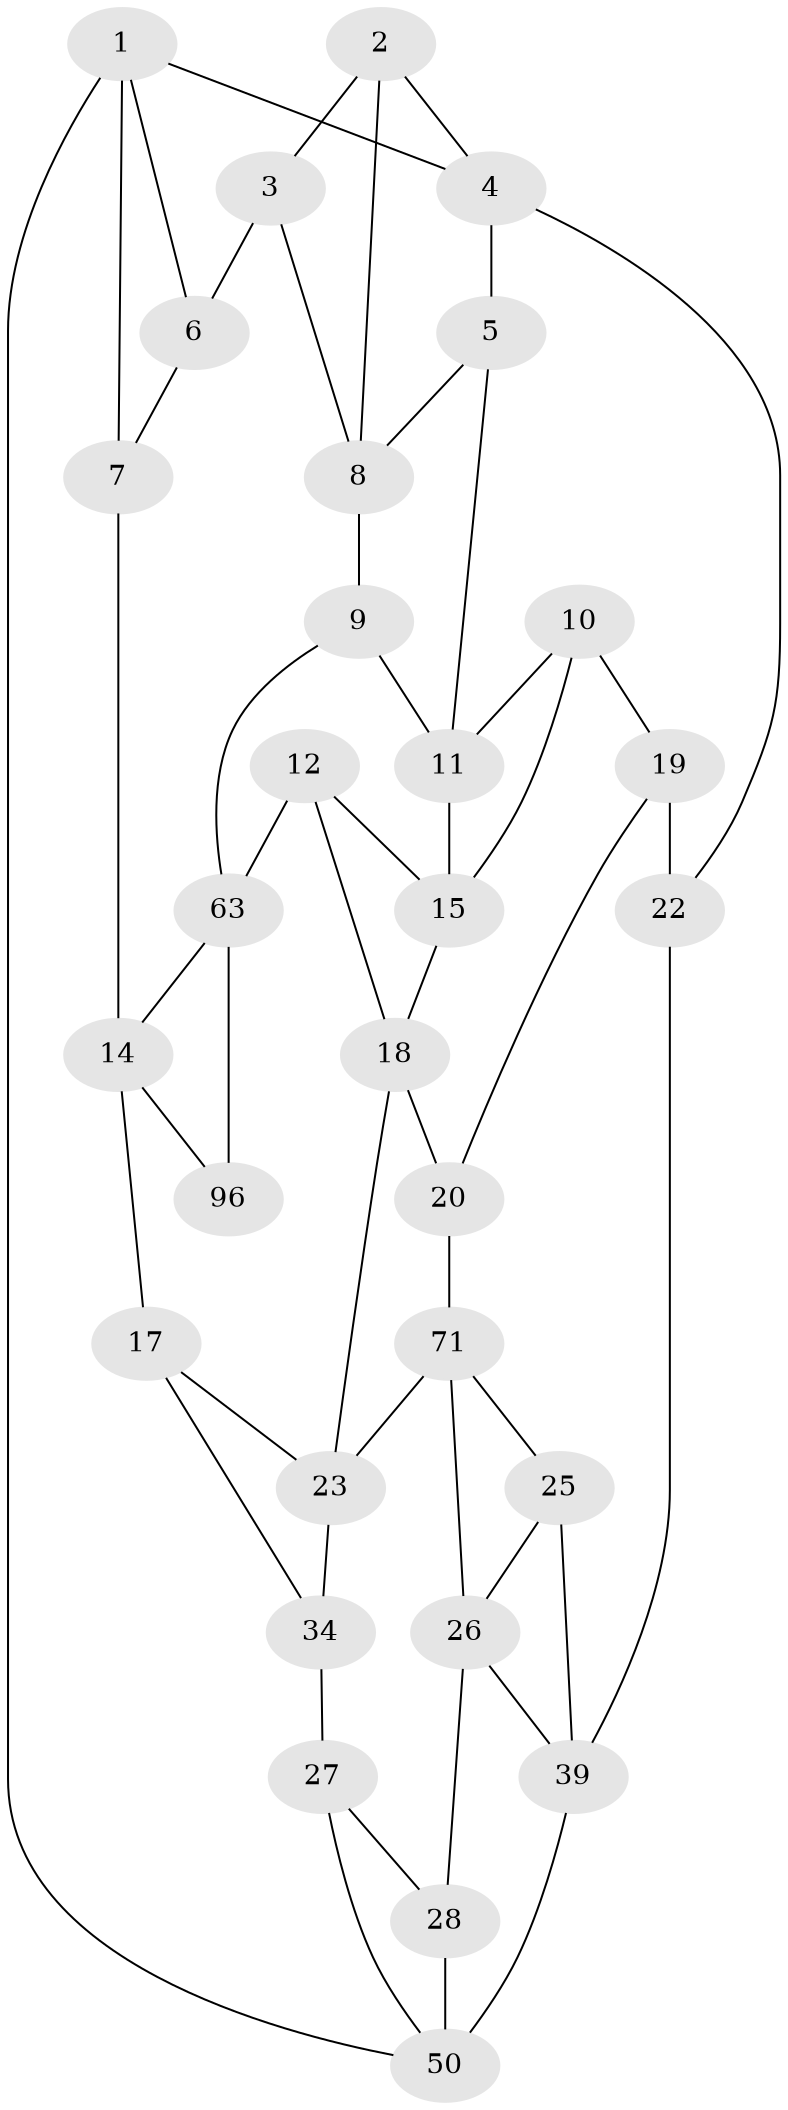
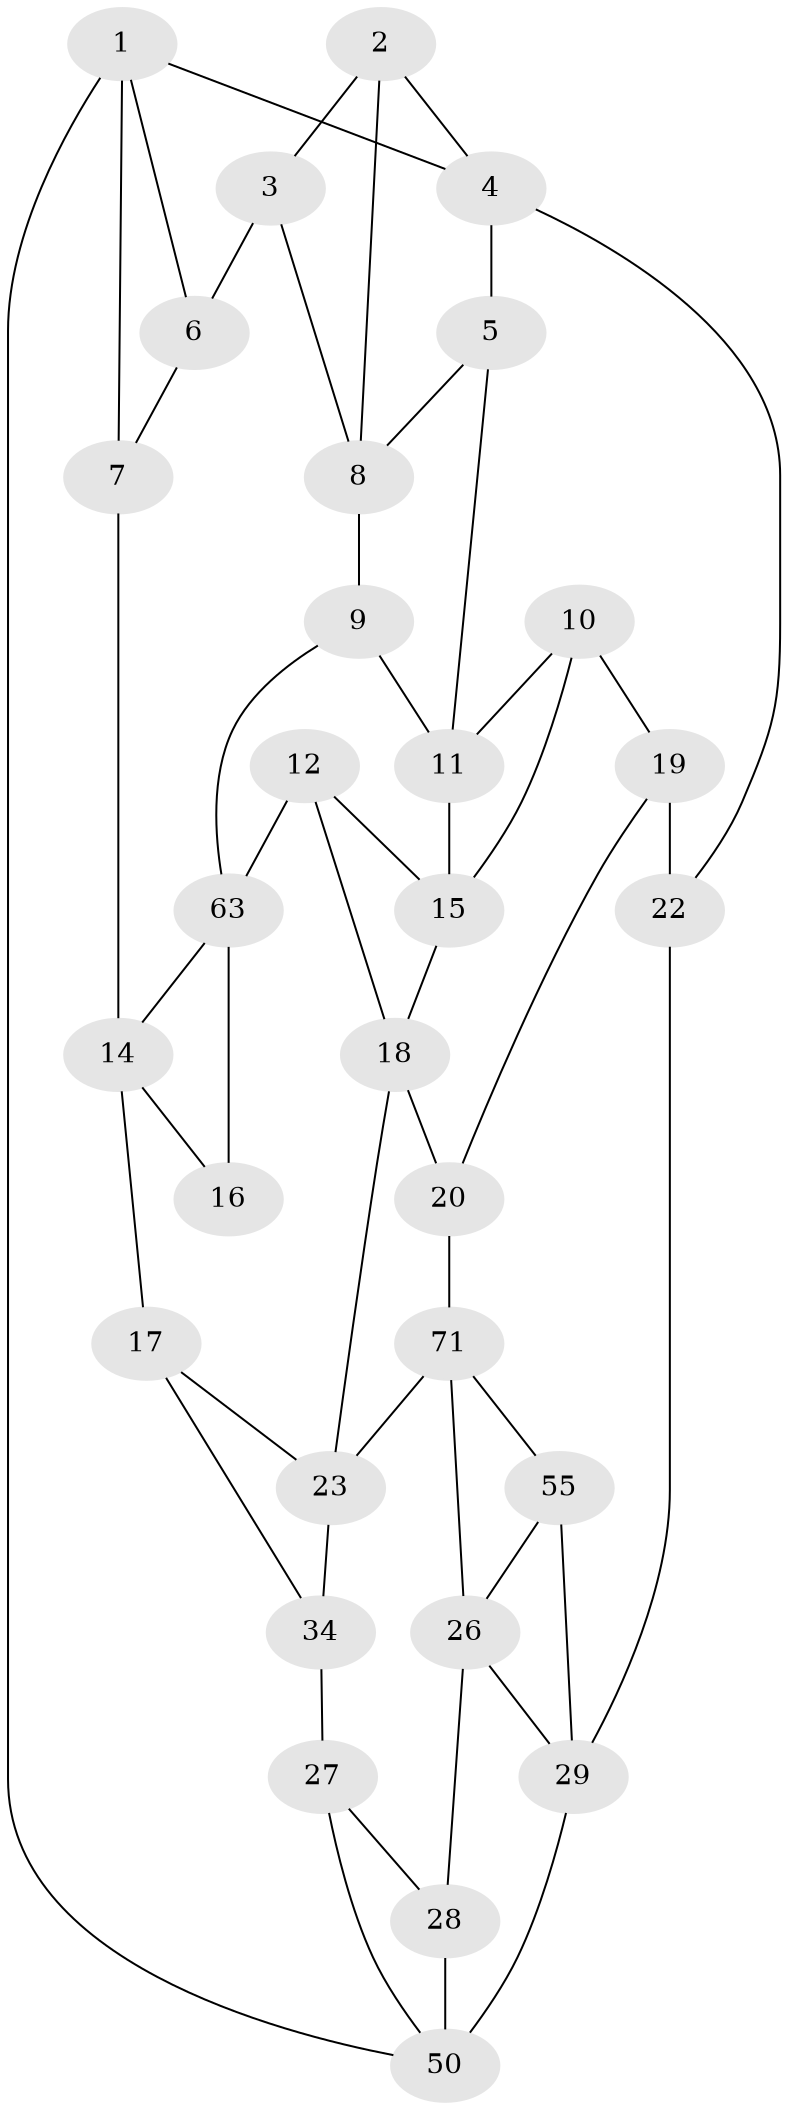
node "96": label "96" -> "16"
node "25": label "25" -> "55"
node "39": label "39" -> "29"
